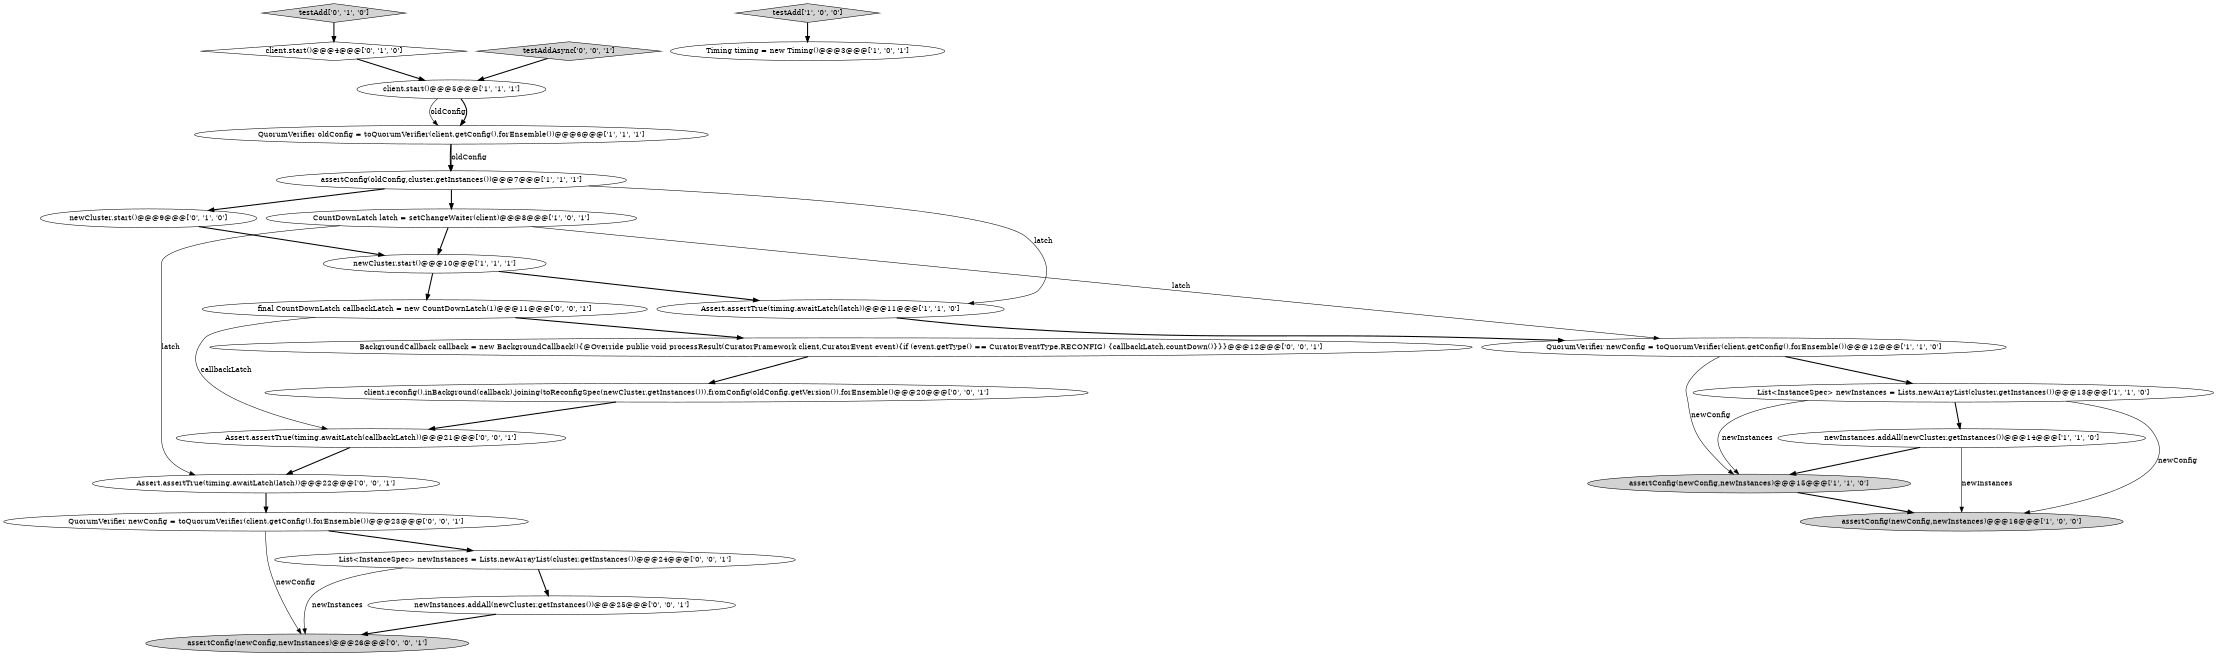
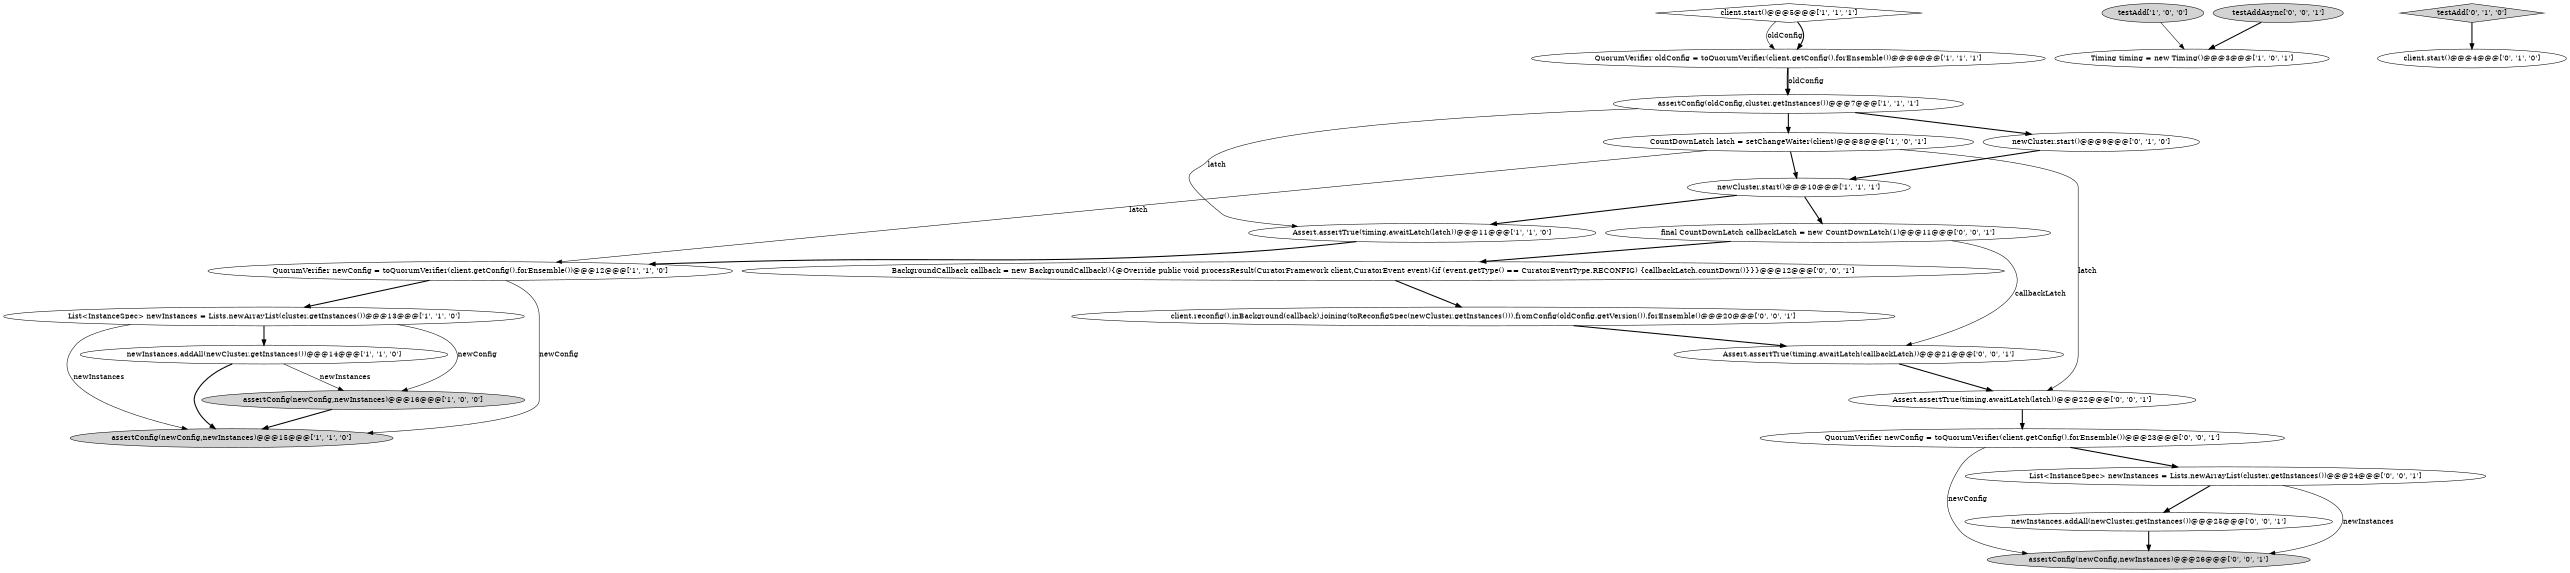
node "testAdd['1', '0', '0']": shape diamond -> ellipse
edge "testAdd['1', '0', '0']" -> "Timing timing = new Timing()@@@3@@@['1', '0', '1']": style bold -> solid
node "client.start()@@@4@@@['0', '1', '0']": shape diamond -> ellipse
node "testAddAsync['0', '0', '1']": shape diamond -> ellipse
edge "client.start()@@@4@@@['0', '1', '0']" -> "client.start()@@@5@@@['1', '1', '1']": removed
edge "testAddAsync['0', '0', '1']" -> "client.start()@@@5@@@['1', '1', '1']": now "testAddAsync['0', '0', '1']" -> "Timing timing = new Timing()@@@3@@@['1', '0', '1']"
node "client.start()@@@5@@@['1', '1', '1']": shape ellipse -> diamond
edge "assertConfig(newConfig,newInstances)@@@15@@@['1', '1', '0']" -> "assertConfig(newConfig,newInstances)@@@16@@@['1', '0', '0']": reversed
